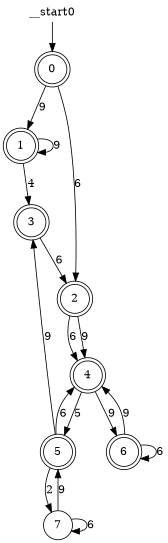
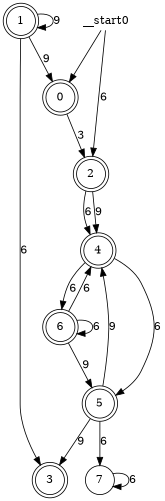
edge "0" -> "1": reversed
edge "1" -> "3": label "4" -> "6"
edge "0" -> "2": label "6" -> "3"
edge "3" -> "2": now "__start0" -> "2"
edge "5" -> "4": label "6" -> "9"
edge "4" -> "5": label "5" -> "6"
edge "4" -> "6": label "9" -> "6"
edge "6" -> "4": label "9" -> "6"
edge "5" -> "7": label "2" -> "6"
edge "7" -> "5": now "6" -> "5"
